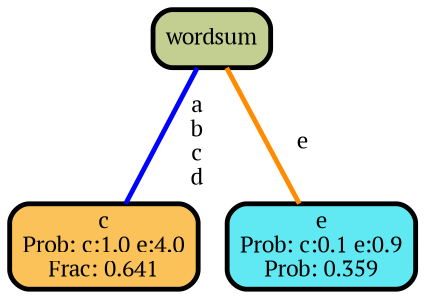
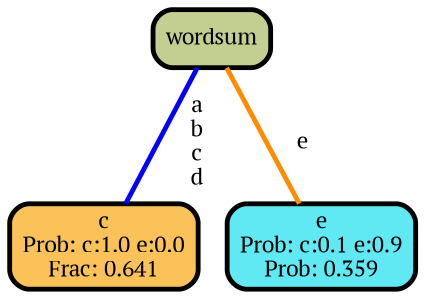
node "c Prob: c:1.0 e:4.0 Frac: 0.641": label "c Prob: c:1.0 e:4.0 Frac: 0.641" -> "c Prob: c:1.0 e:0.0 Frac: 0.641"
